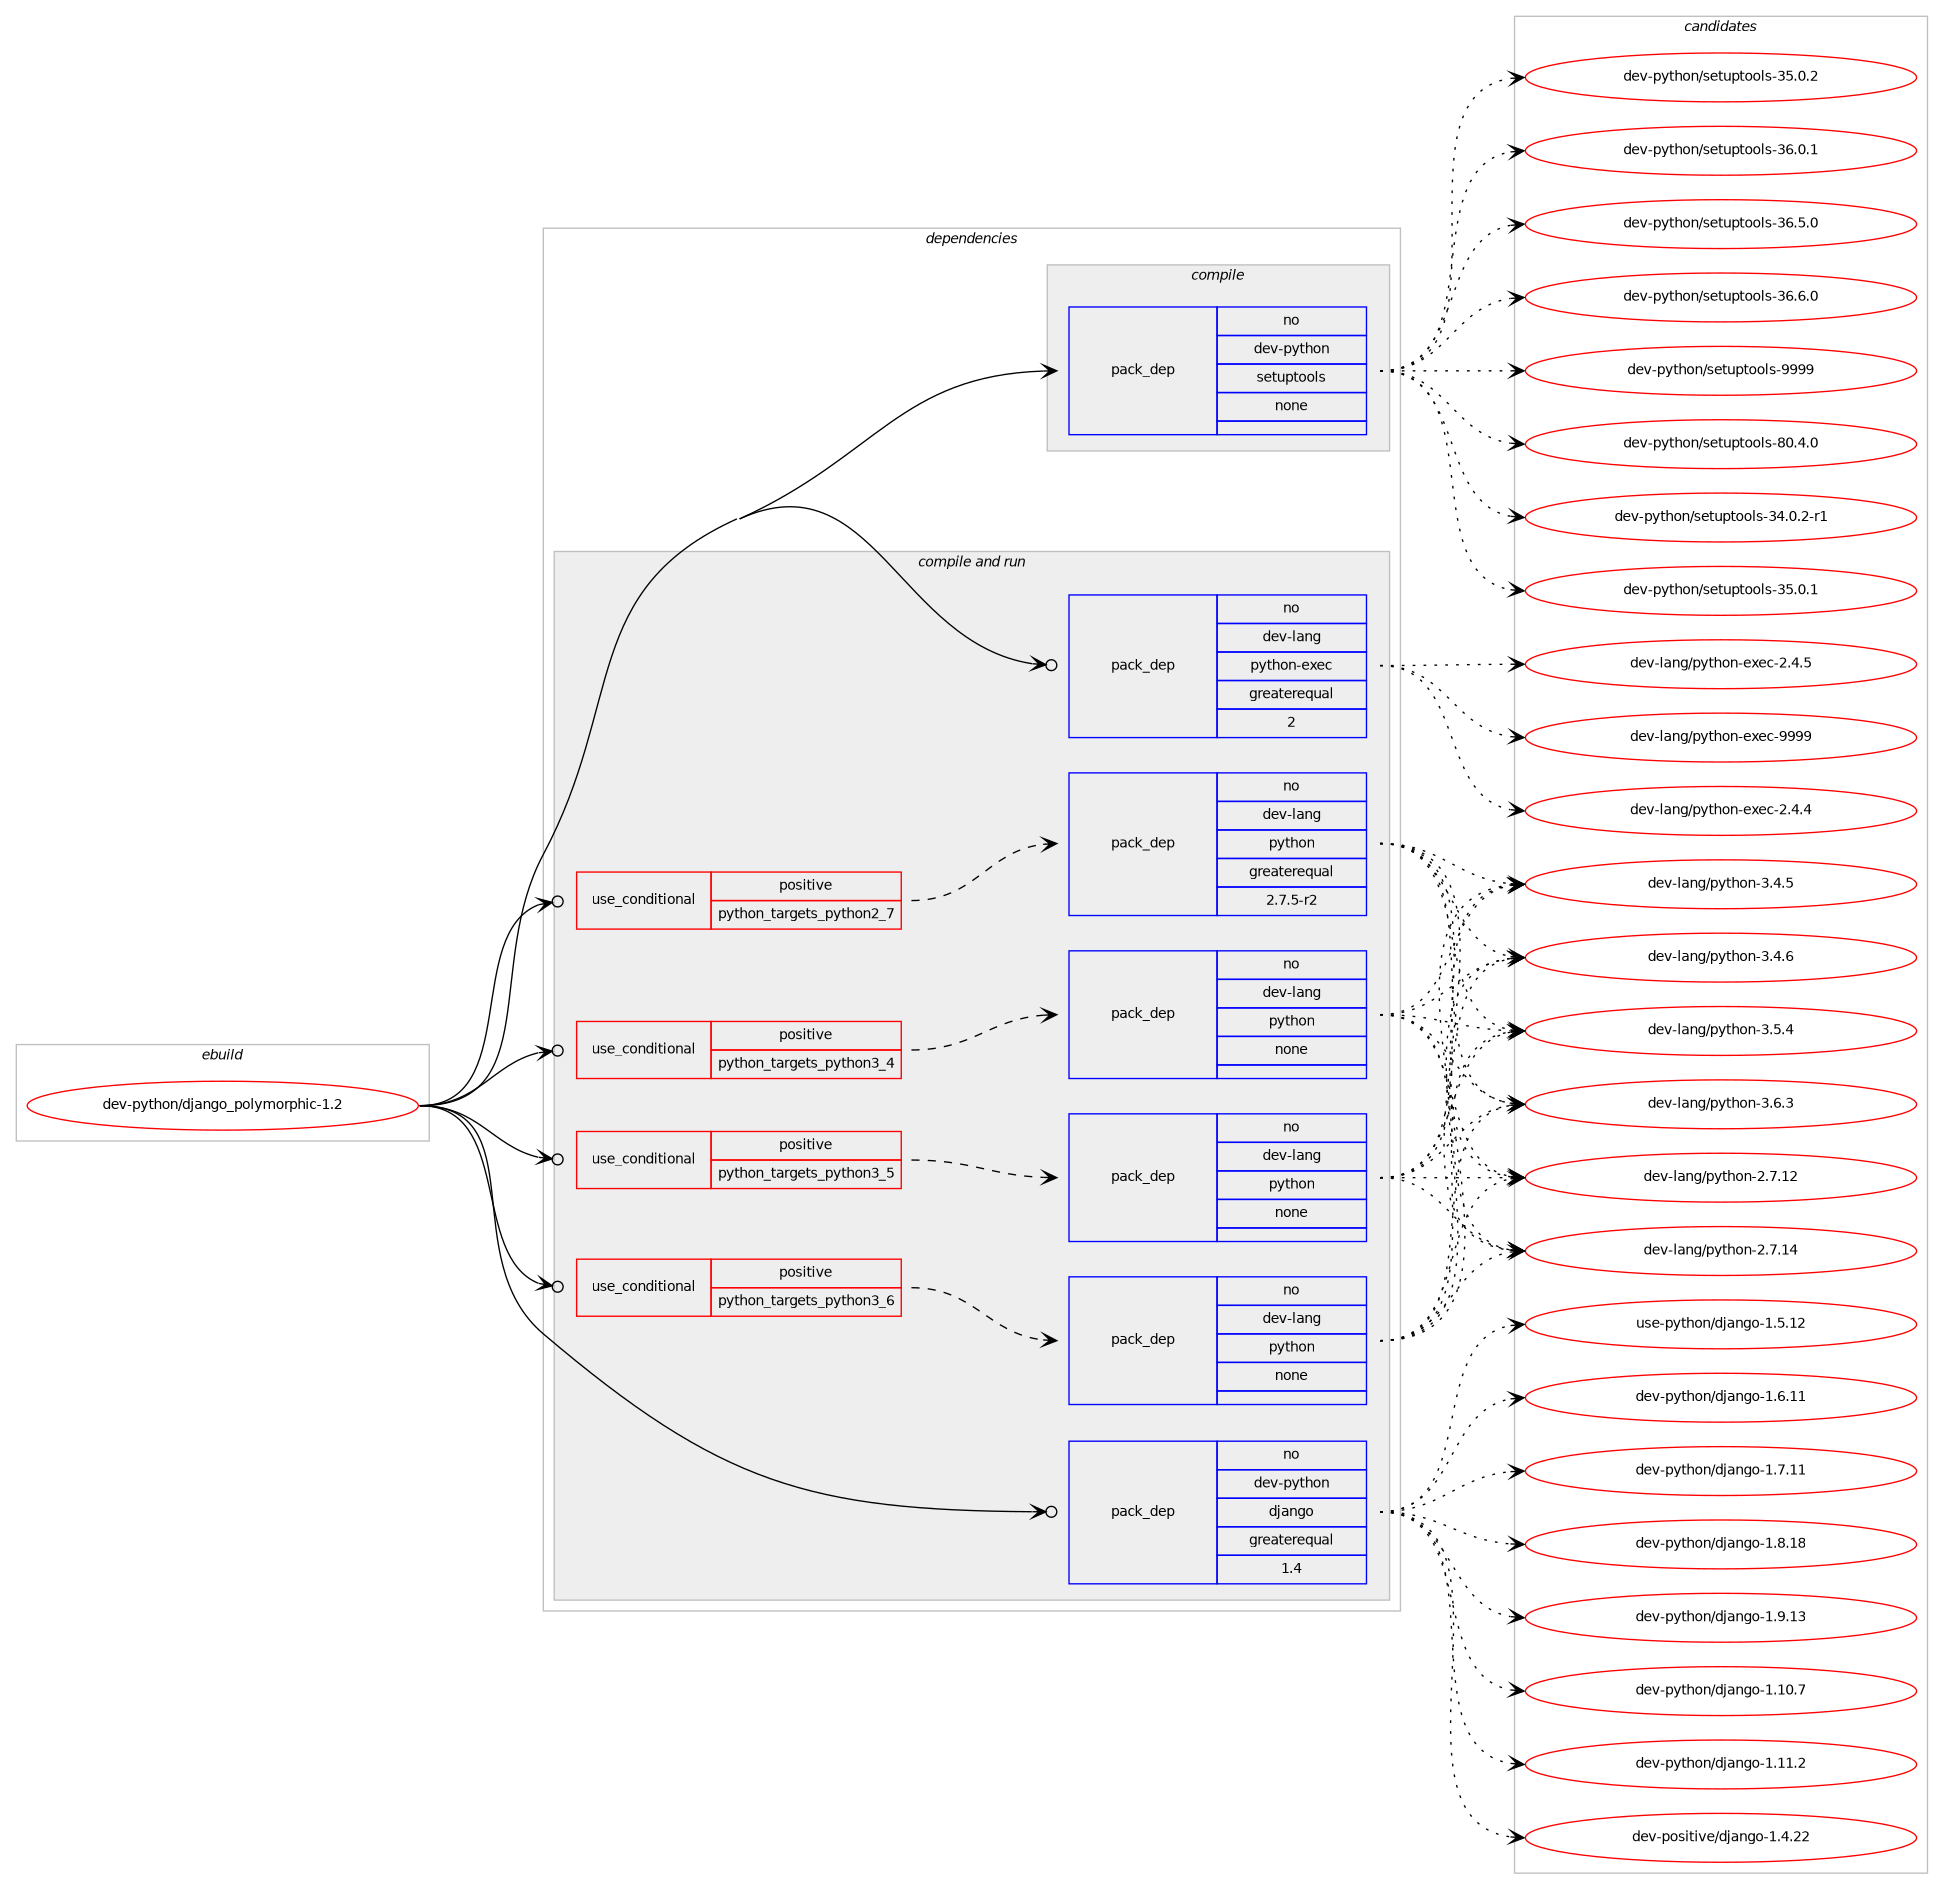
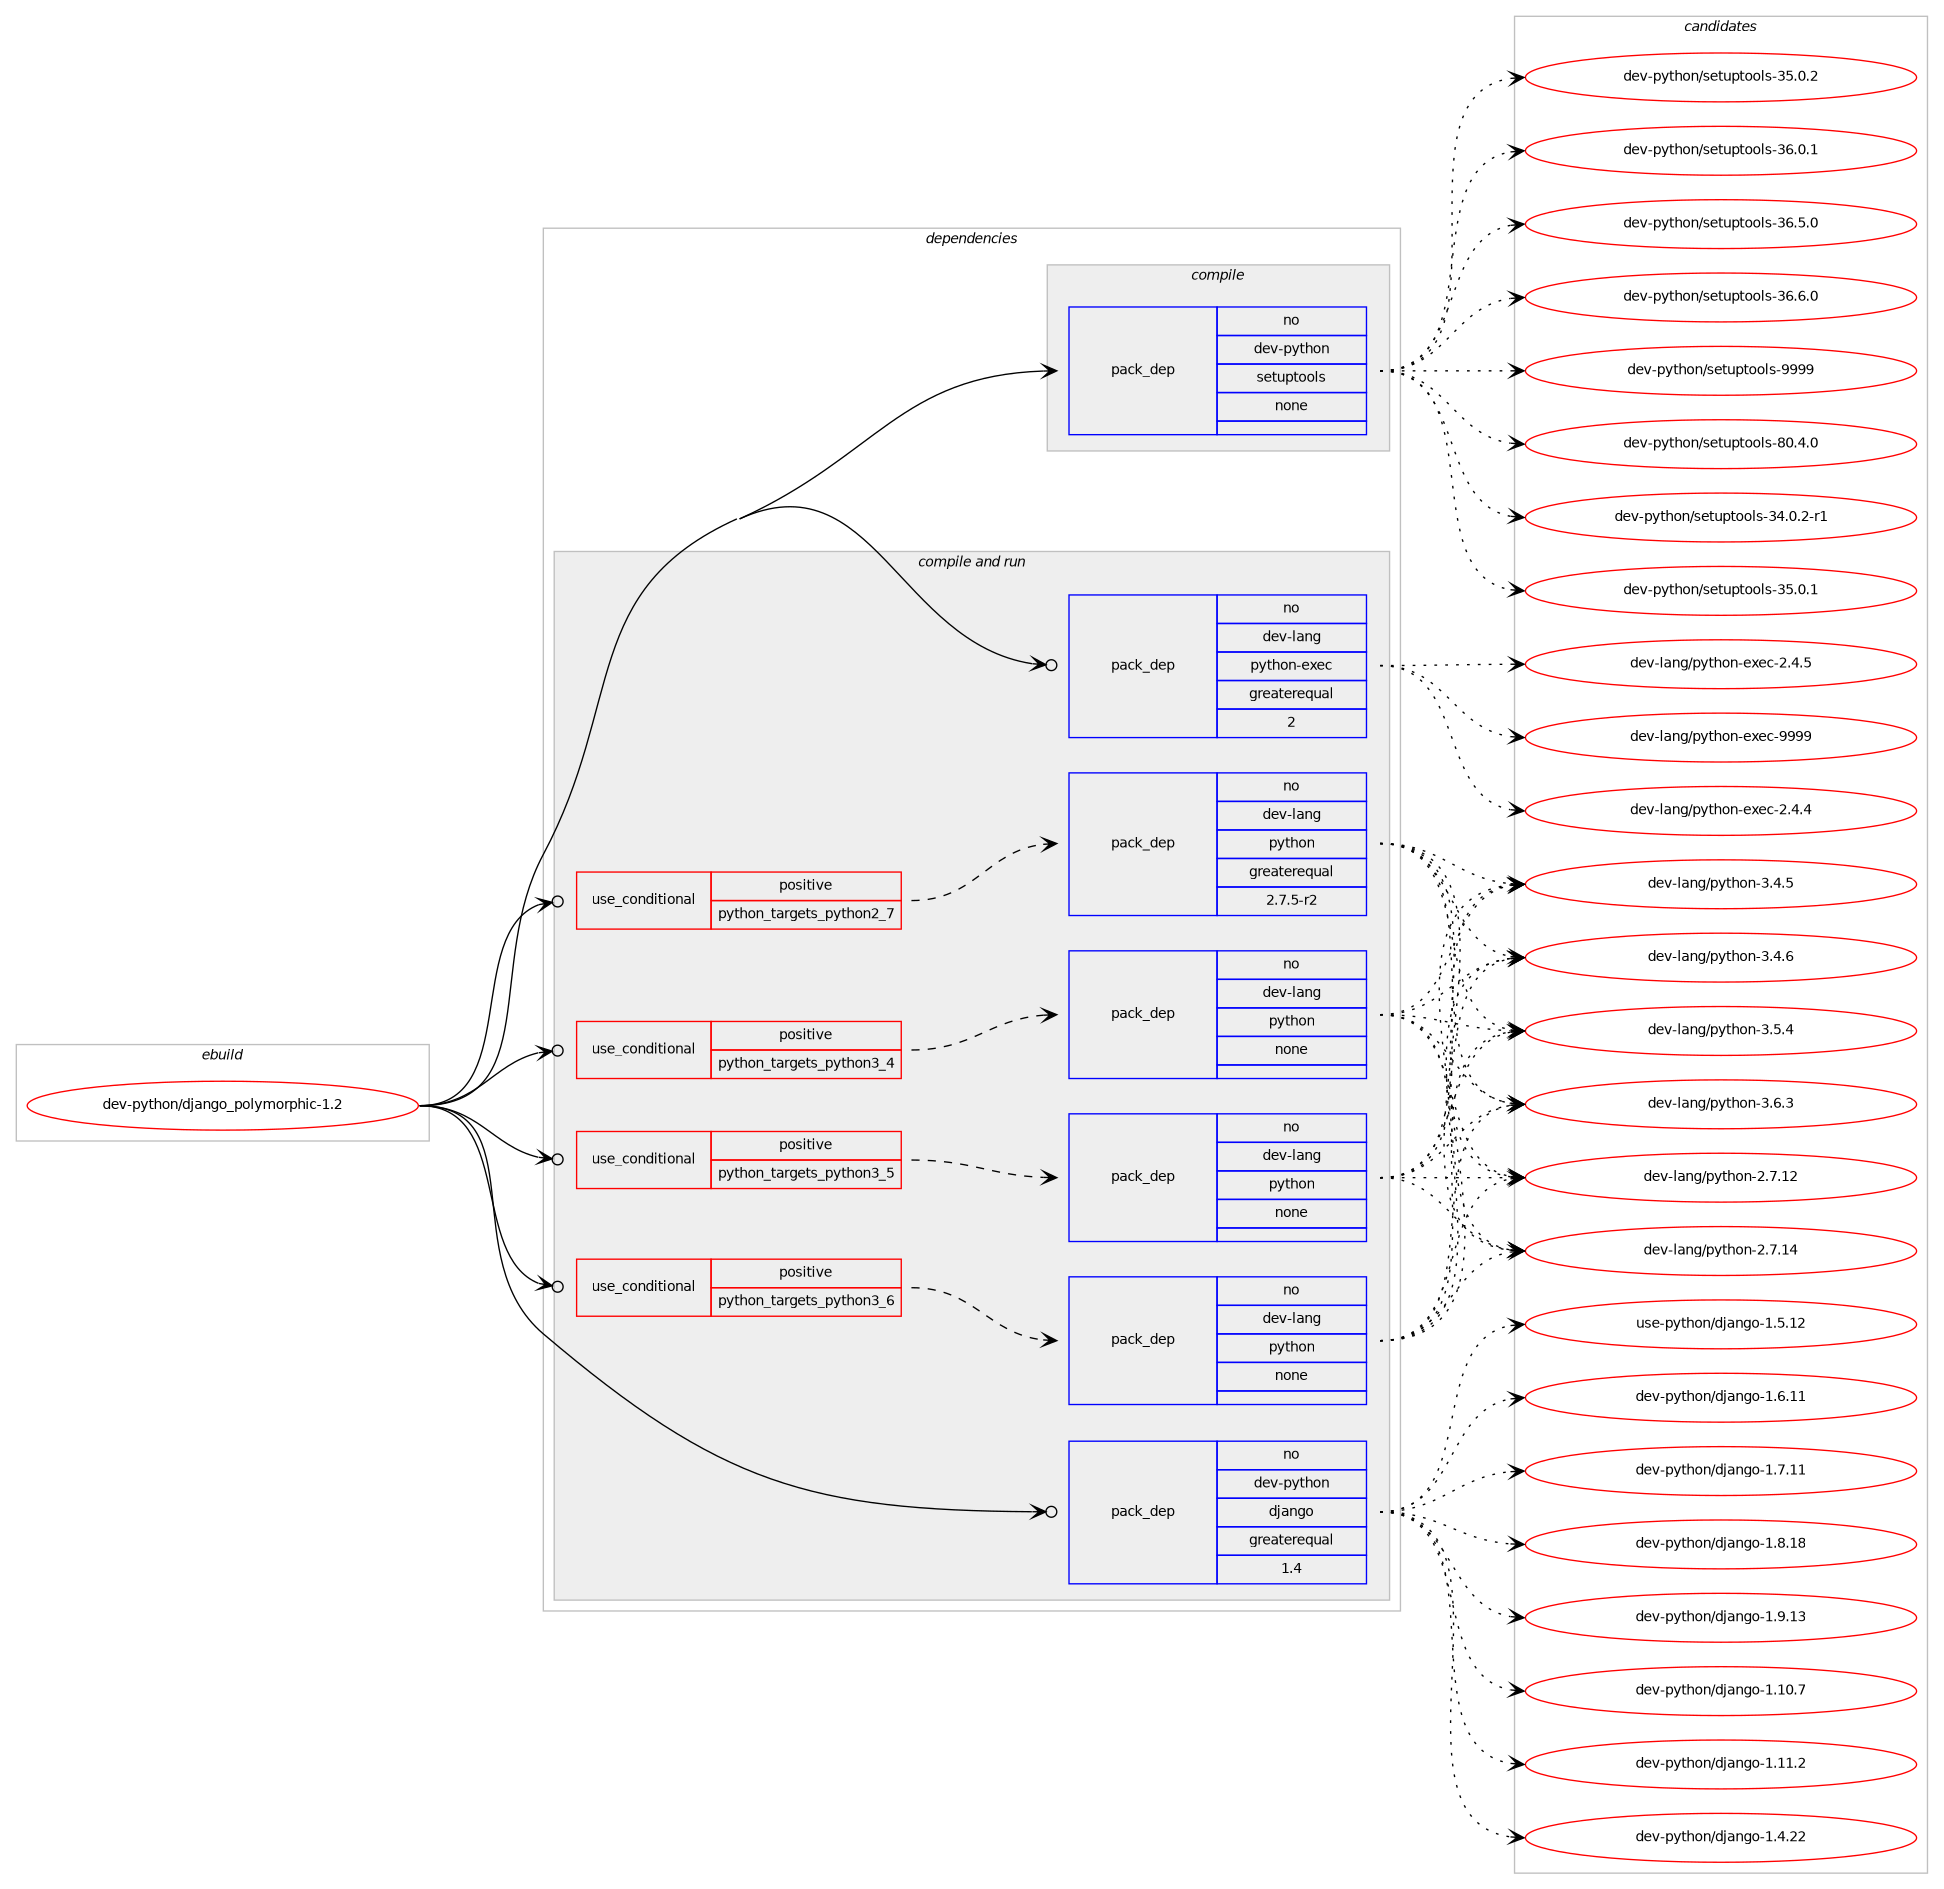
node "dev-positive/django-1.4.22": label "dev-positive/django-1.4.22" -> "dev-python/django-1.4.22"
